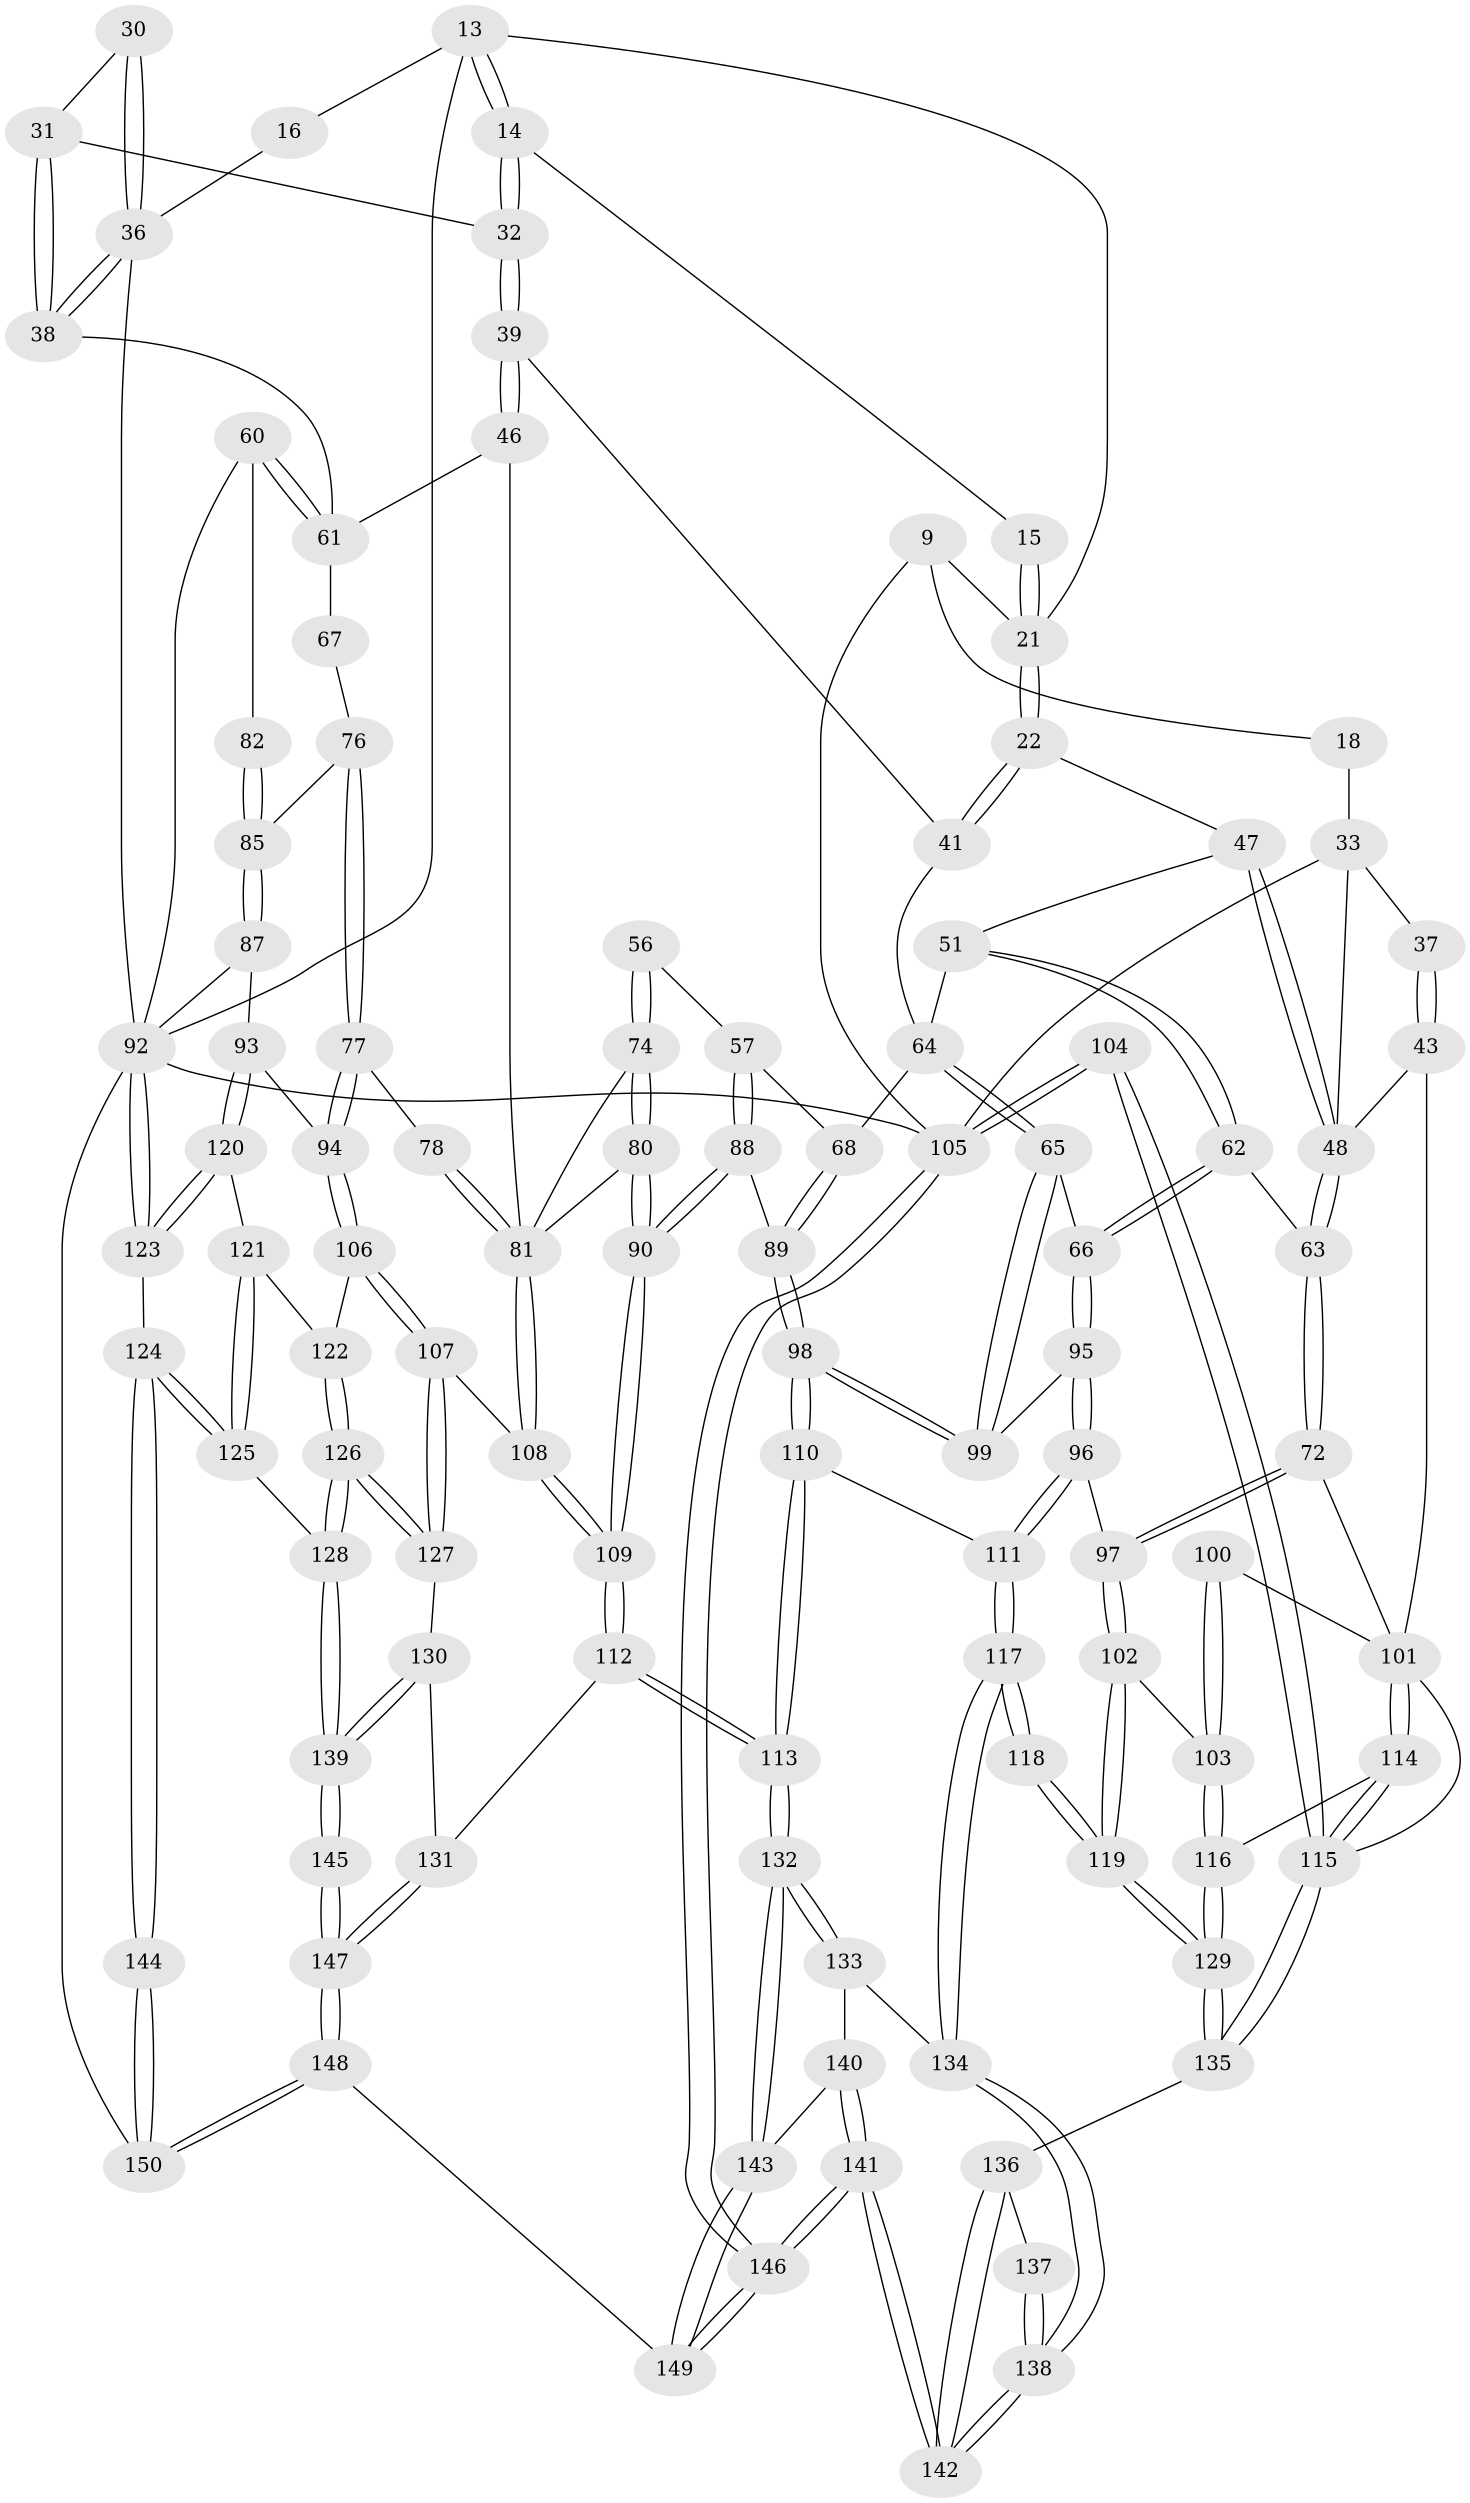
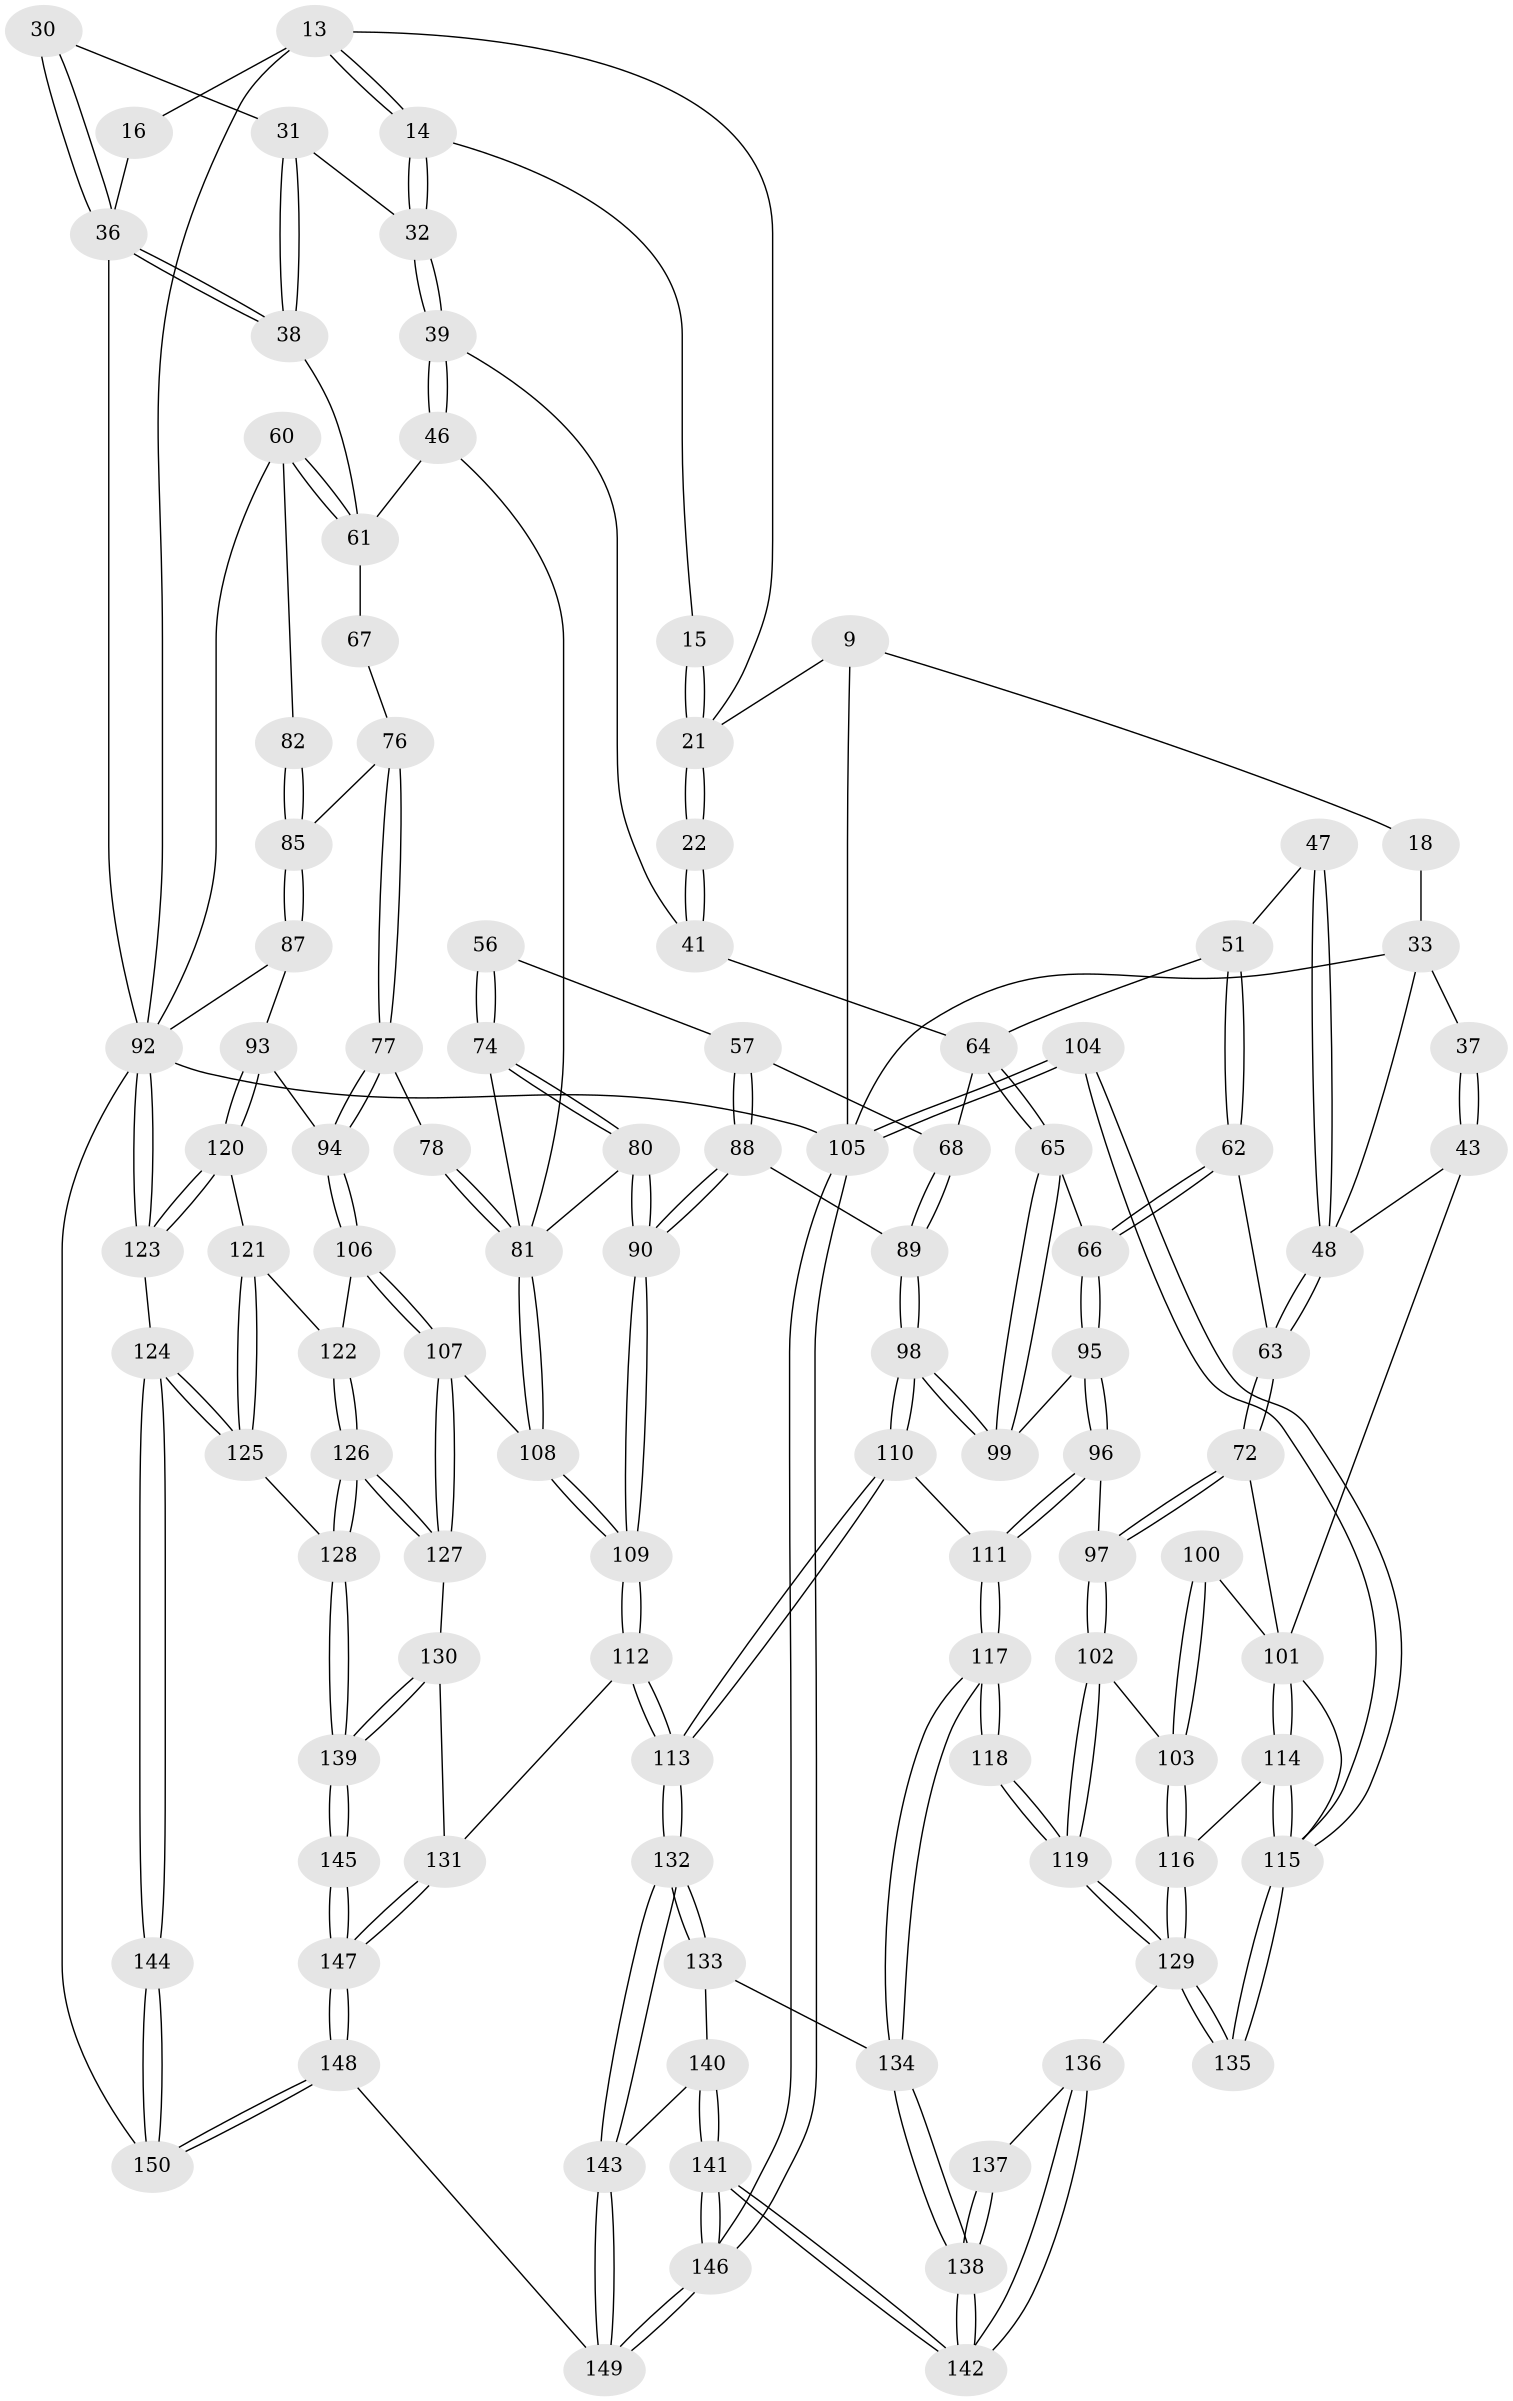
edge "22" -- "47": removed
edge "135" -- "136": now "129" -- "136"
